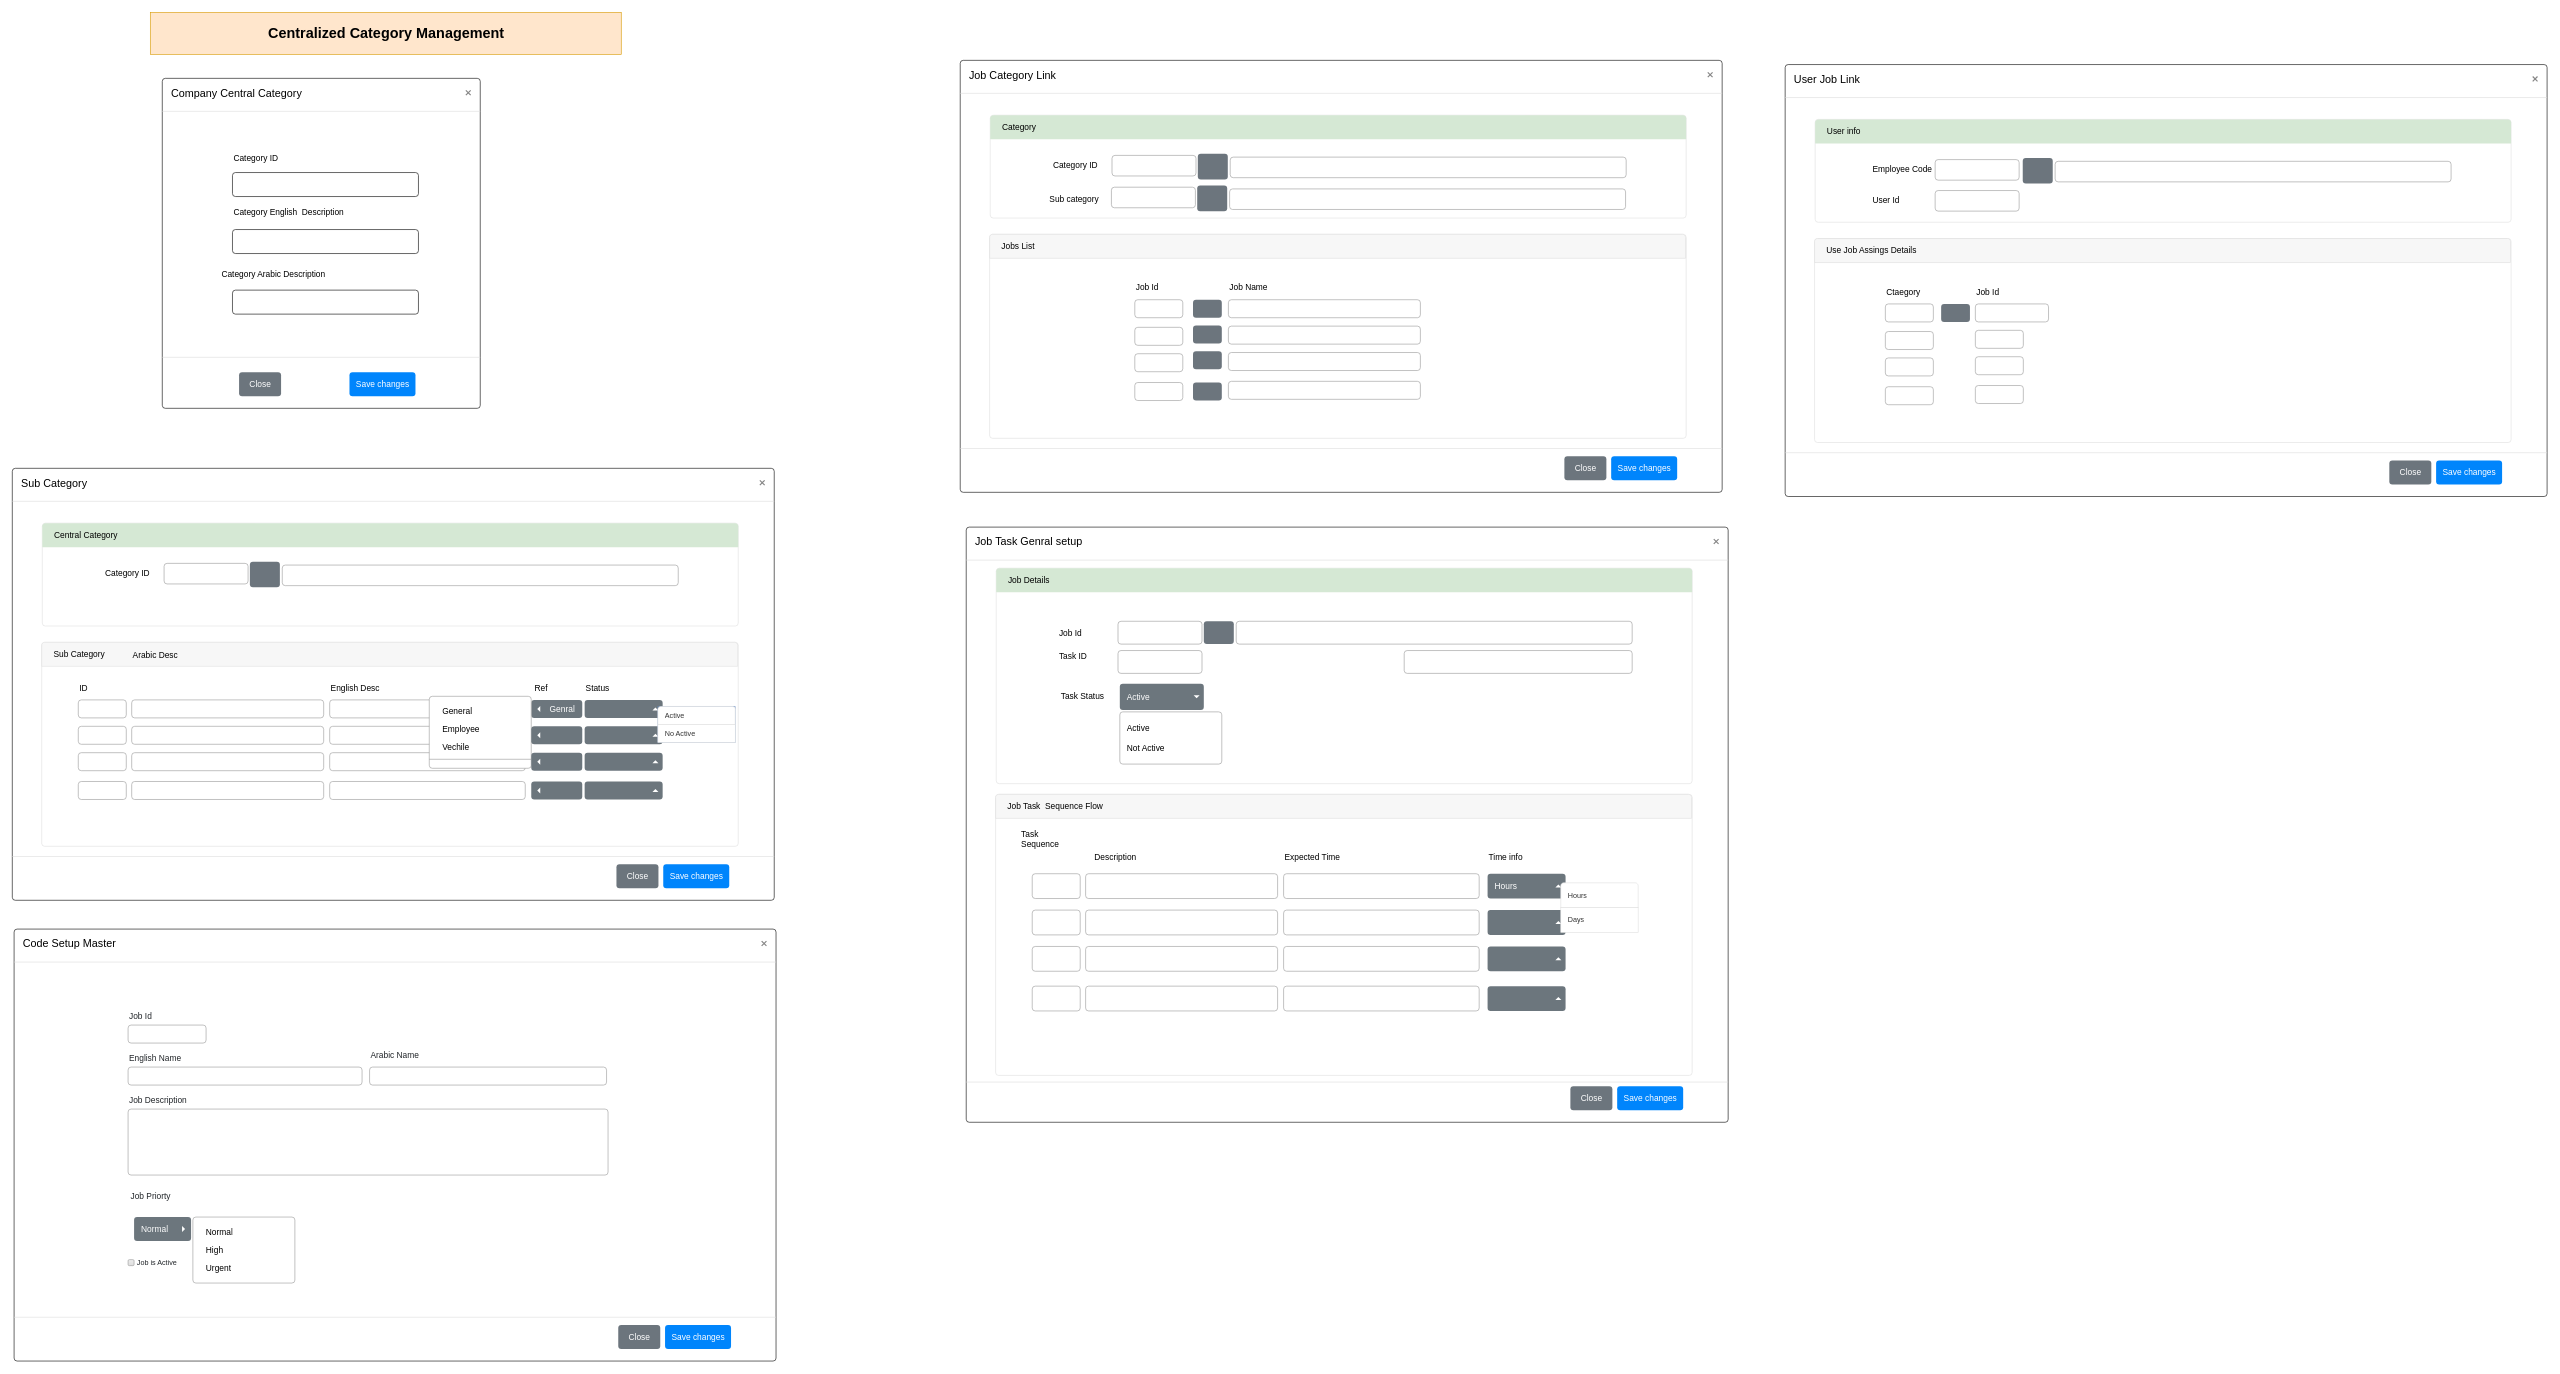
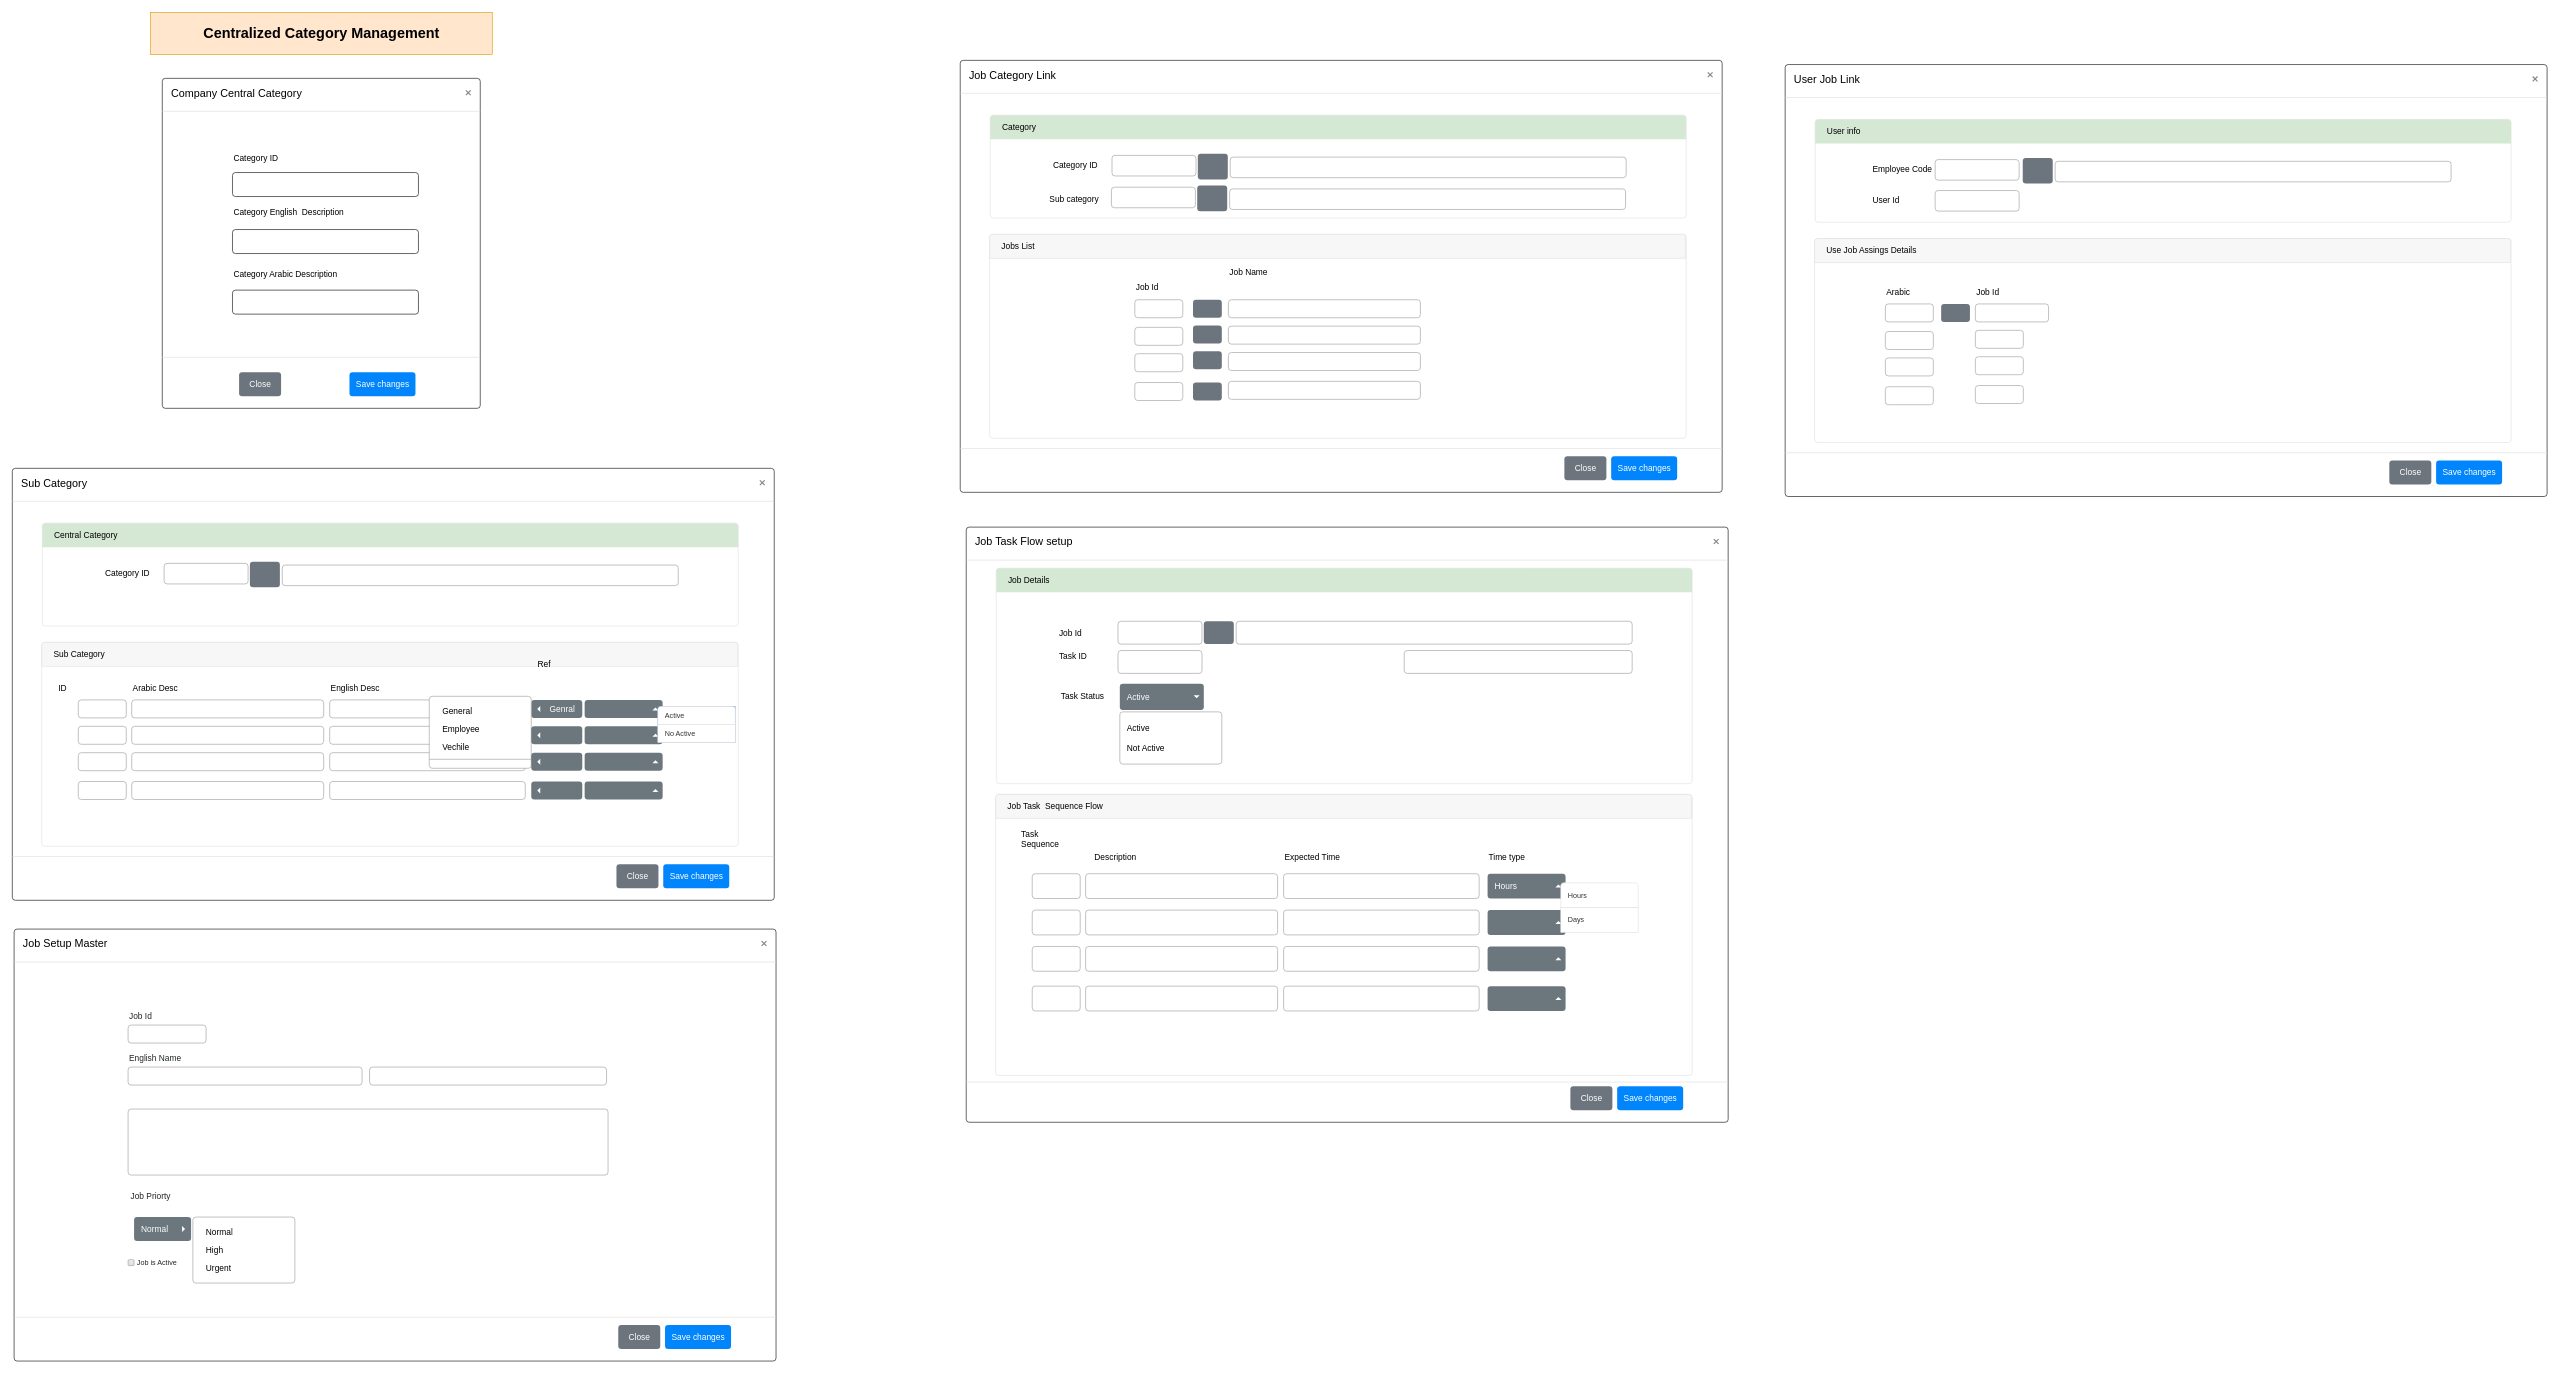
node "Centralized Category Management": size 471x42 -> 342x42
node "Category Arabic Description": moved (314, 273) -> (326, 273)
node "Job Name": moved (1325, 287) -> (1325, 272)
node "Ctaegory": label "Ctaegory" -> "Arabic"
node "Job Task Genral setup": label "Job Task Genral setup" -> "Job Task Flow setup"
node "Arabic Desc": moved (228, 654) -> (228, 687)
node "ID": moved (102, 687) -> (81, 687)
node "Ref": moved (554, 687) -> (557, 663)
node "Status": removed
node "Time info": label "Time info" -> "Time type"
node "Code Setup Master": label "Code Setup Master" -> "Job Setup Master"
node "Arabic Name": removed
node "Job Description": removed
